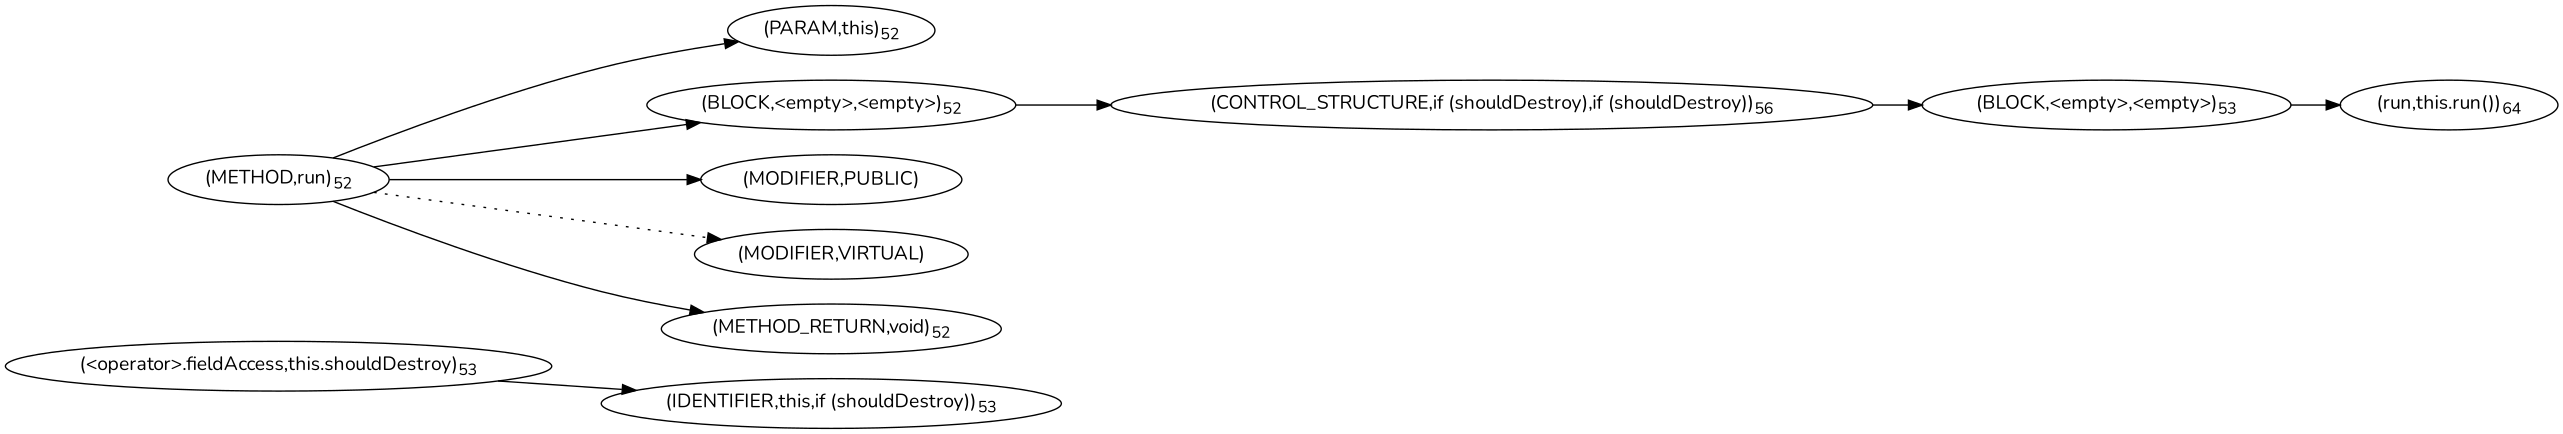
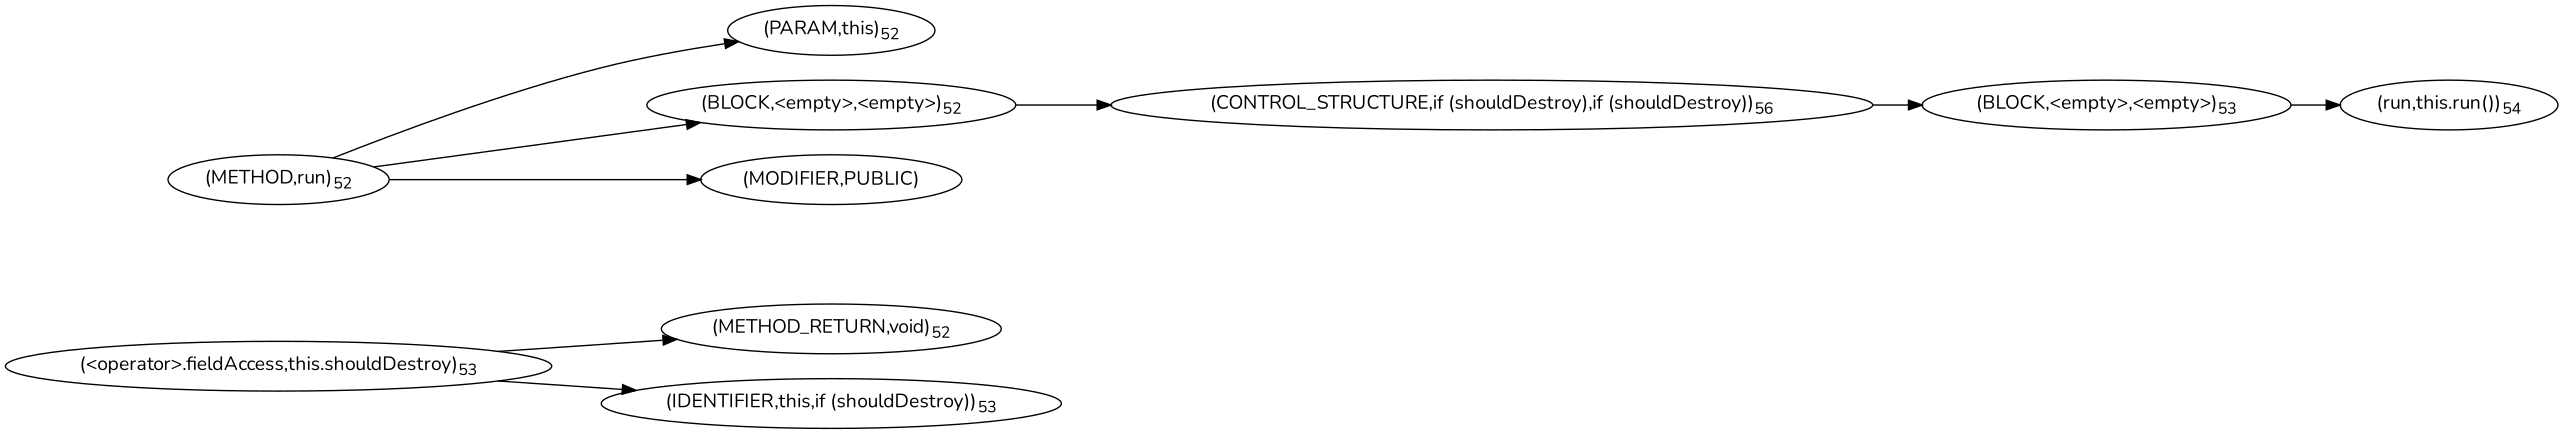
node "(run,this.run())": text "64" -> "54"
node "(MODIFIER,VIRTUAL)": removed
edge "(METHOD,run)" -> "(METHOD_RETURN,void)": now "(<operator>.fieldAccess,this.shouldDestroy)" -> "(METHOD_RETURN,void)"
